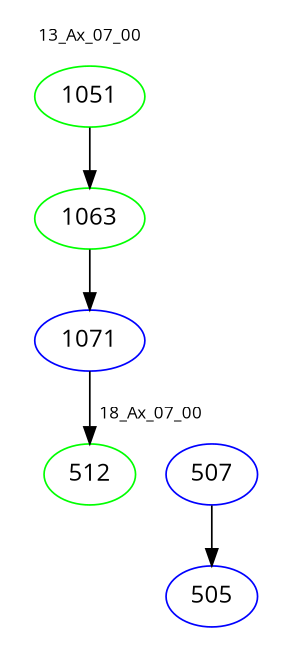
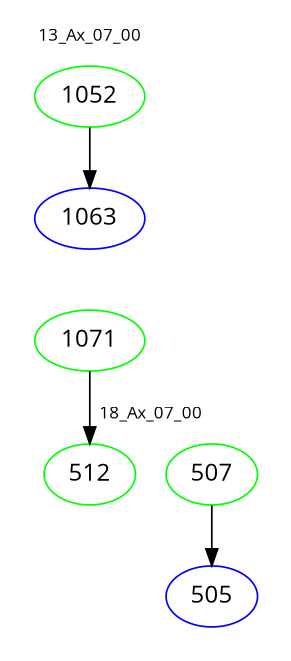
node "1051": label "1051" -> "1052"
node "1063": color green -> blue
edge "1063" -> "1071": removed
node "1071": color blue -> green
node "507": color blue -> green
